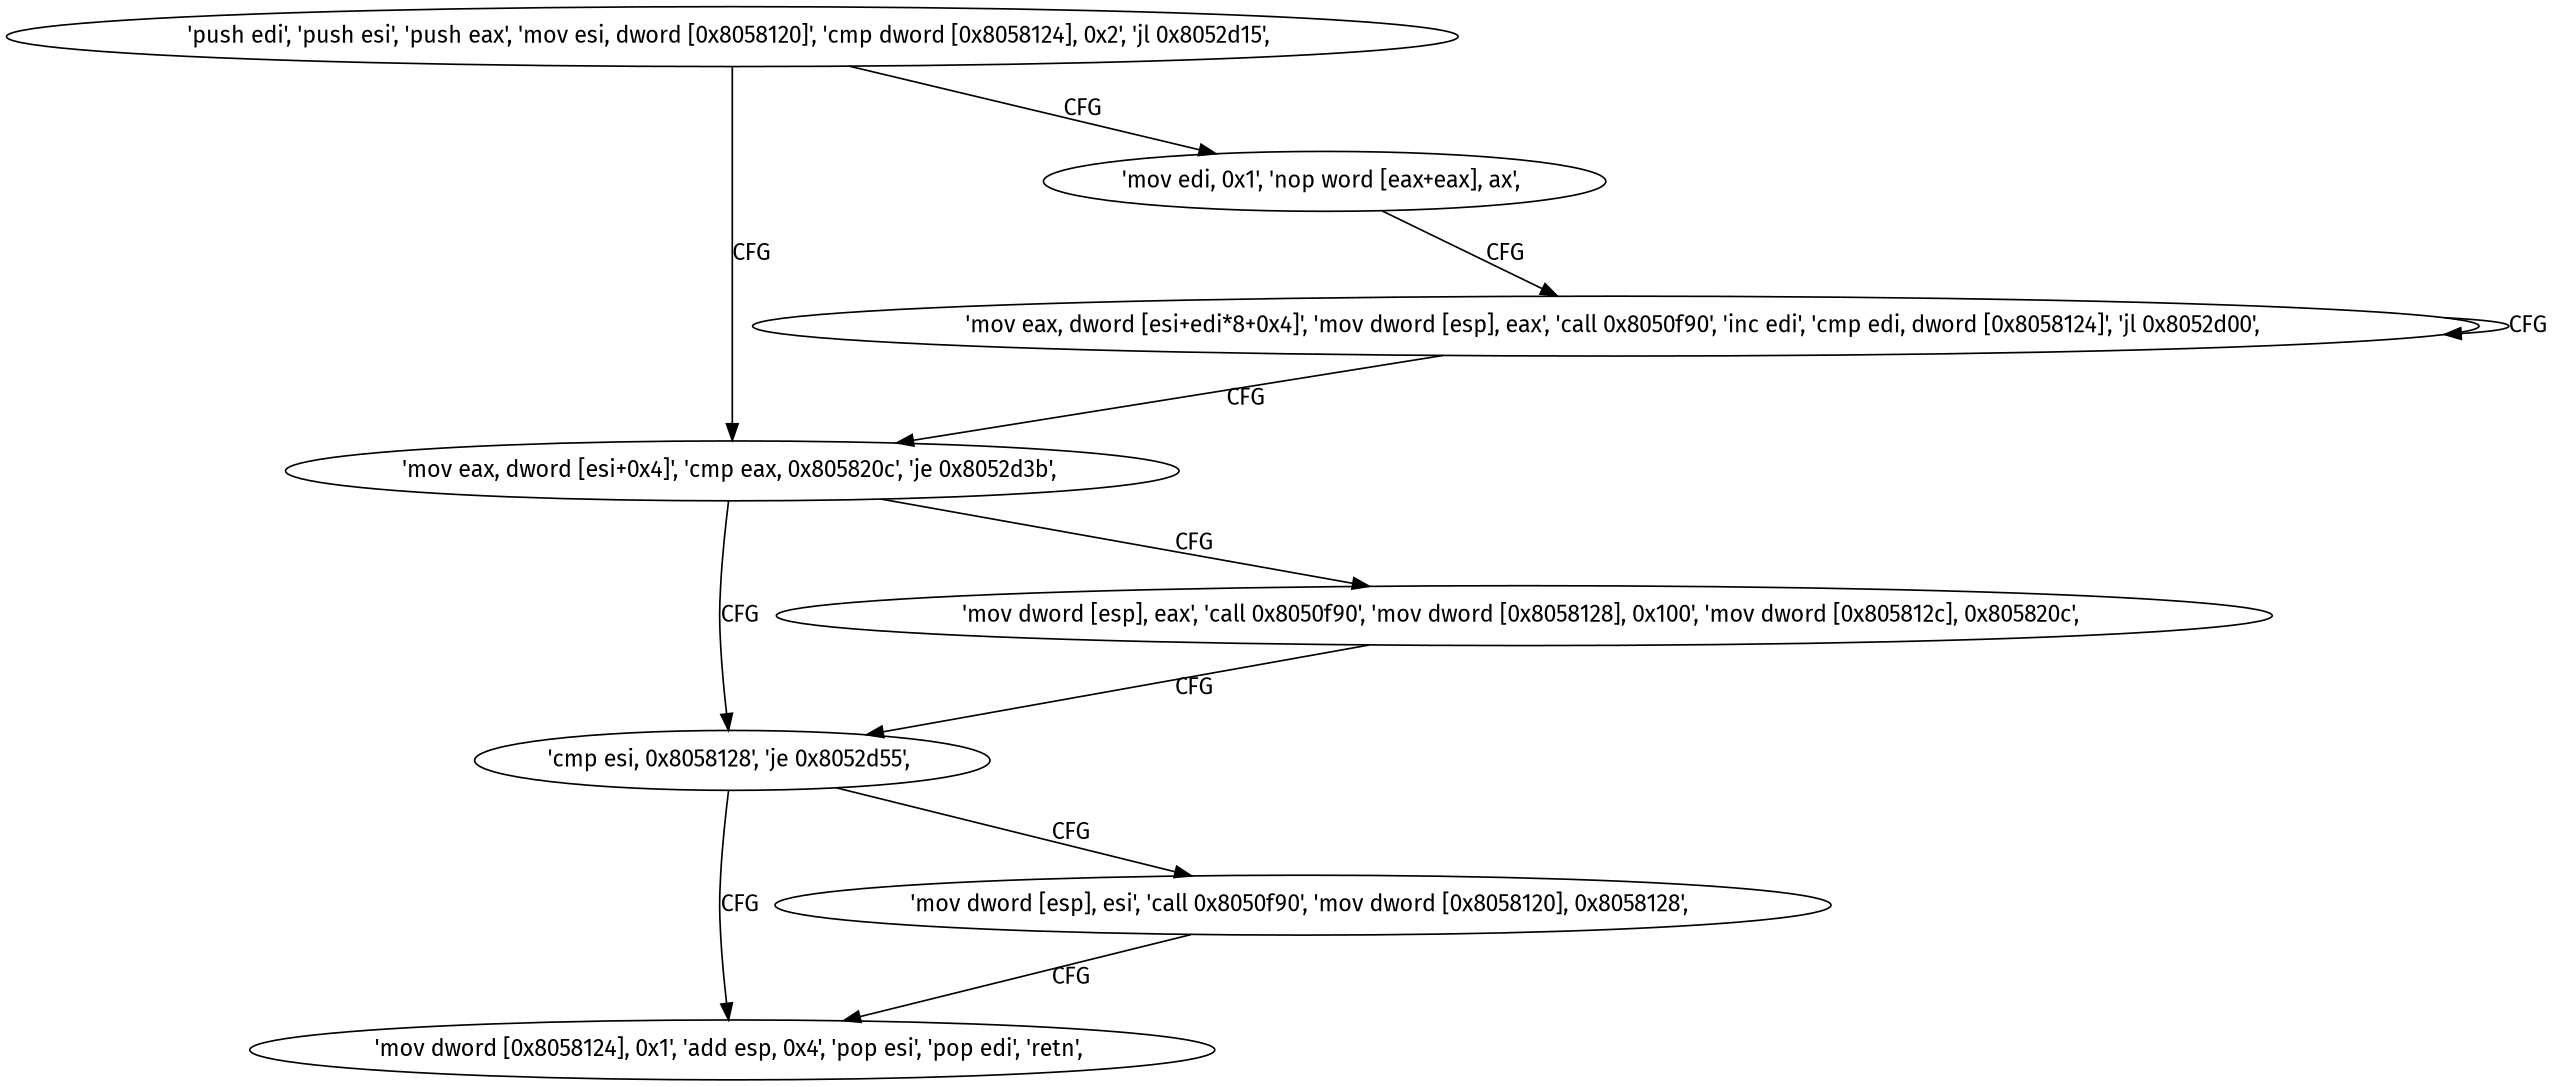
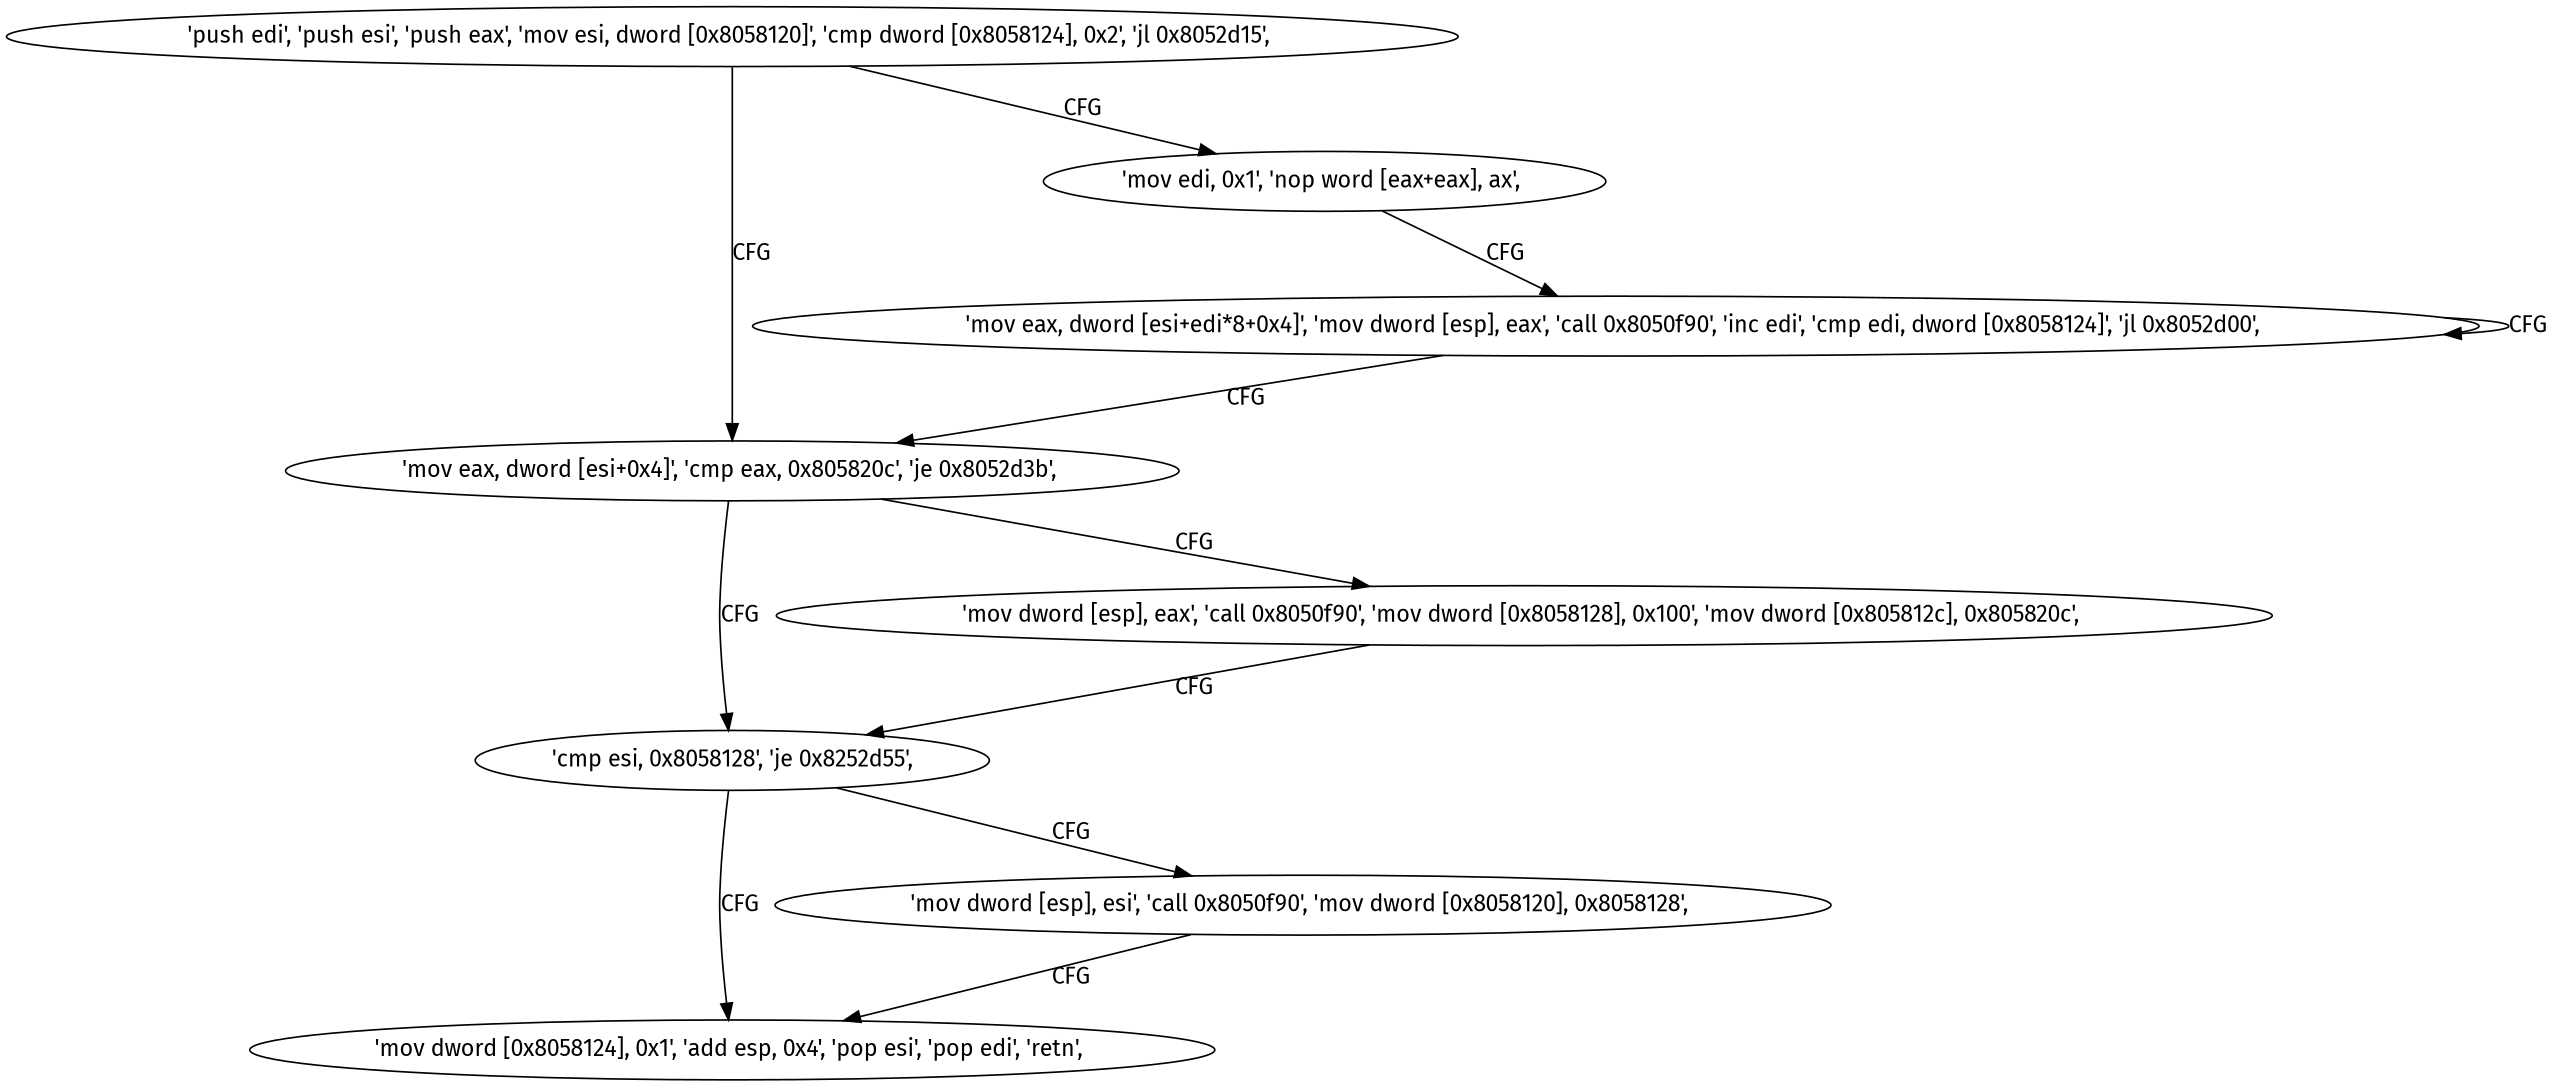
node "'cmp esi, 0x8058128', 'je 0x8052d55',": label "'cmp esi, 0x8058128', 'je 0x8052d55'," -> "'cmp esi, 0x8058128', 'je 0x8252d55',"
